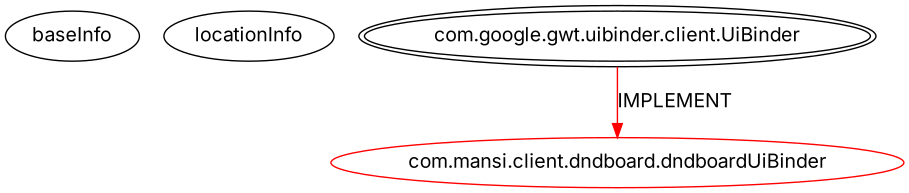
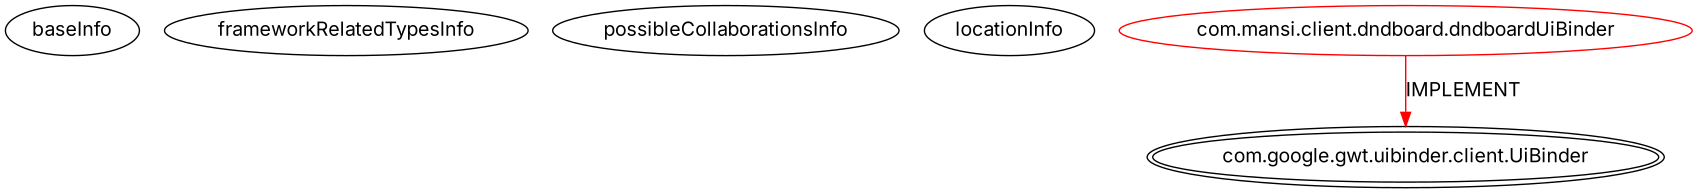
node "frameworkRelatedTypesInfo": added
node "possibleCollaborationsInfo": added
edge "com.google.gwt.uibinder.client.UiBinder" -> "com.mansi.client.dndboard.dndboardUiBinder": reversed
